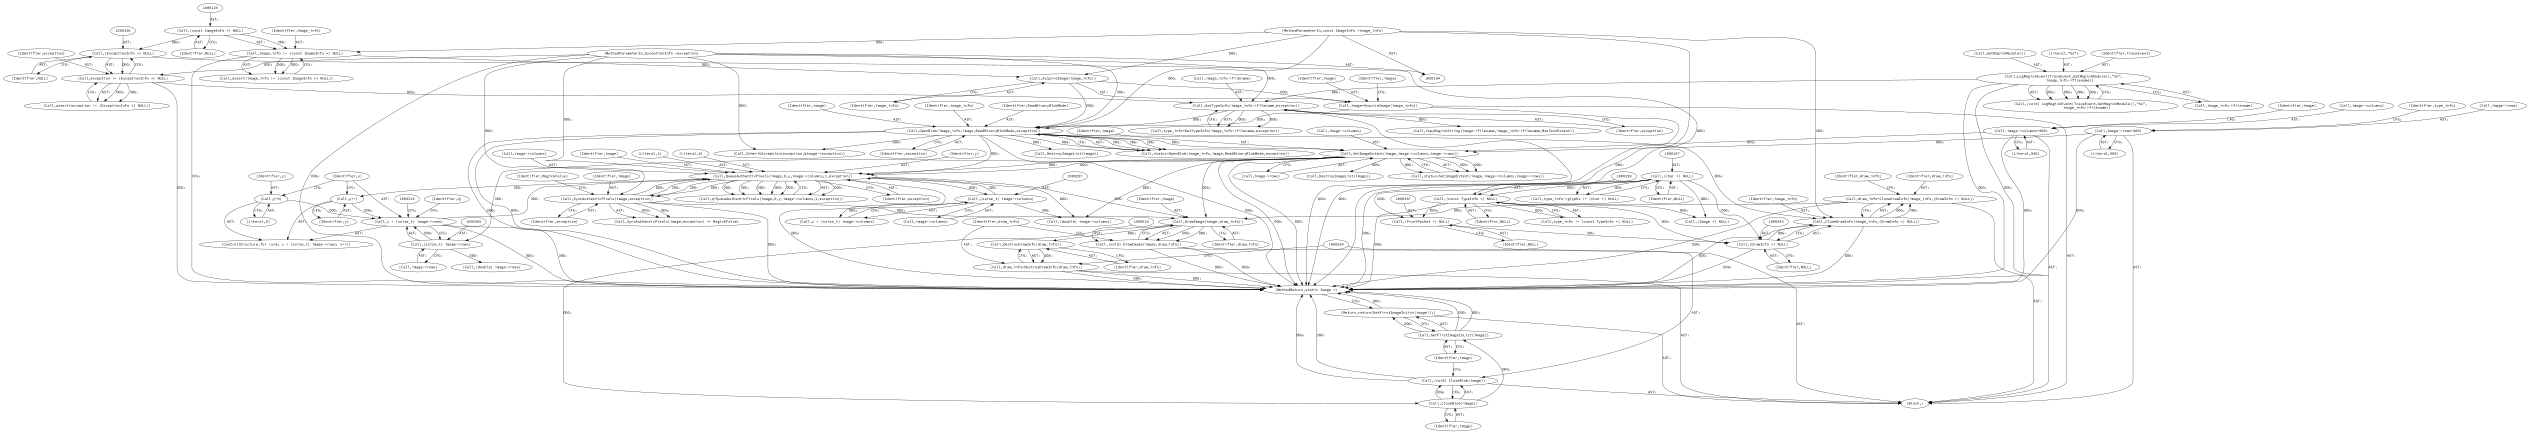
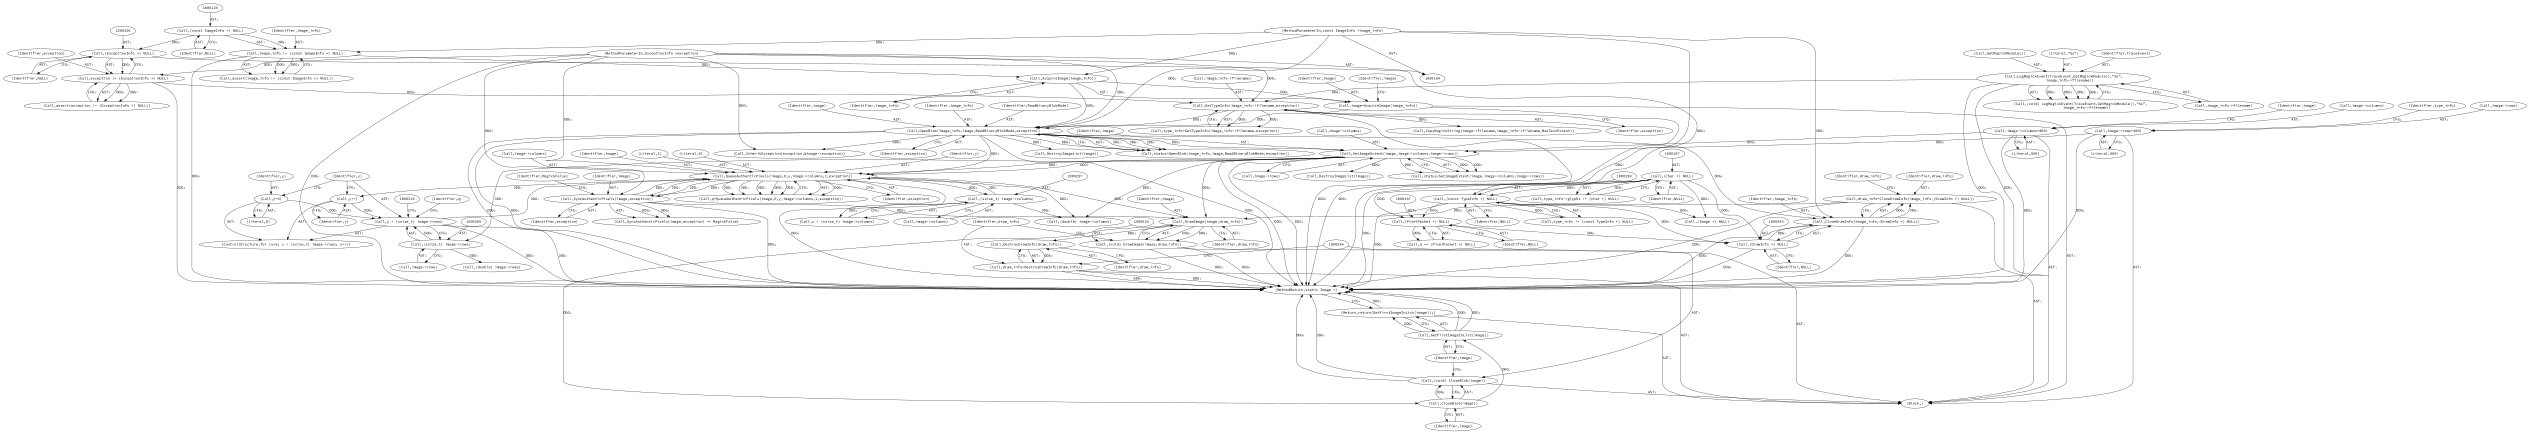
edge "(Call,image_info != (const ImageInfo *) NULL)" -> "(MethodReturn,static Image *)": label "CFG: " -> "DDG: "
node "(Call,q == (PixelPacket *) NULL)": added
